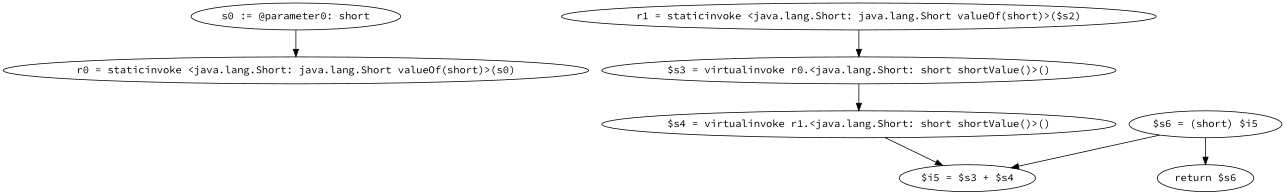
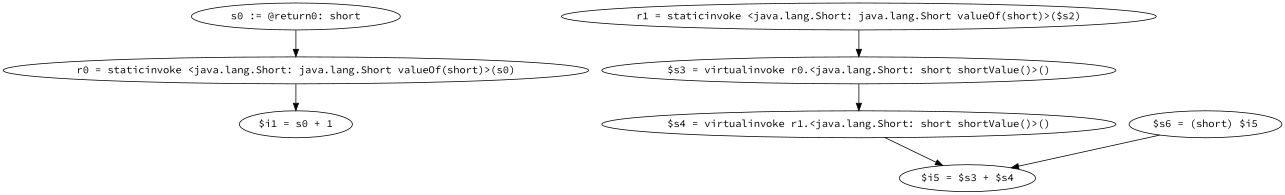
node "s0 := @parameter0: short": label "s0 := @parameter0: short" -> "s0 := @return0: short"
node "$i1 = s0 + 1": added
node "return $s6": removed
